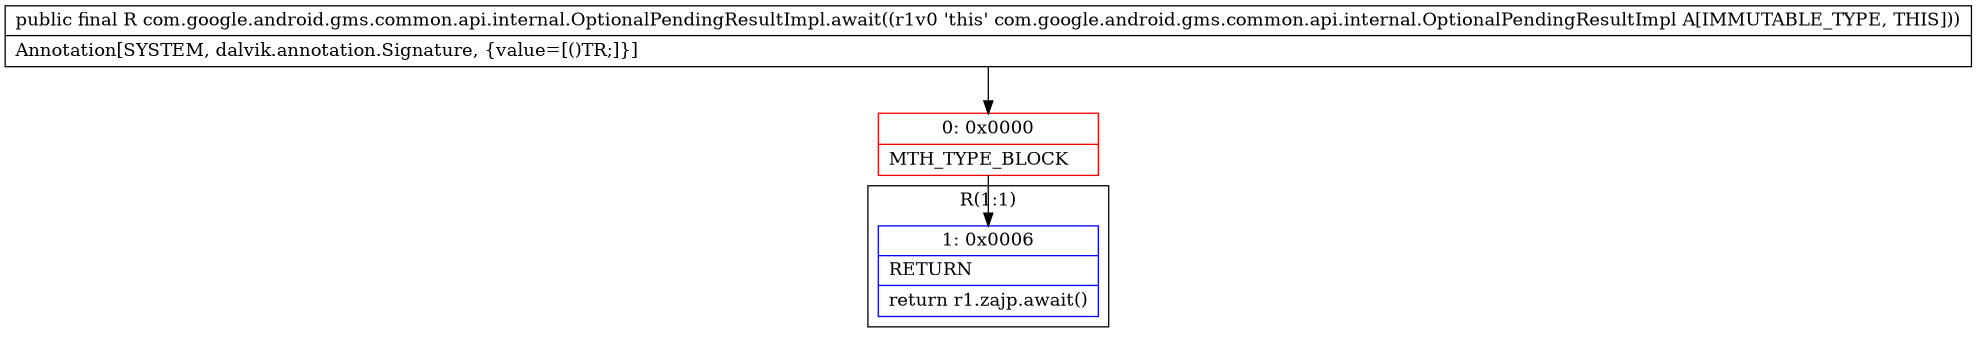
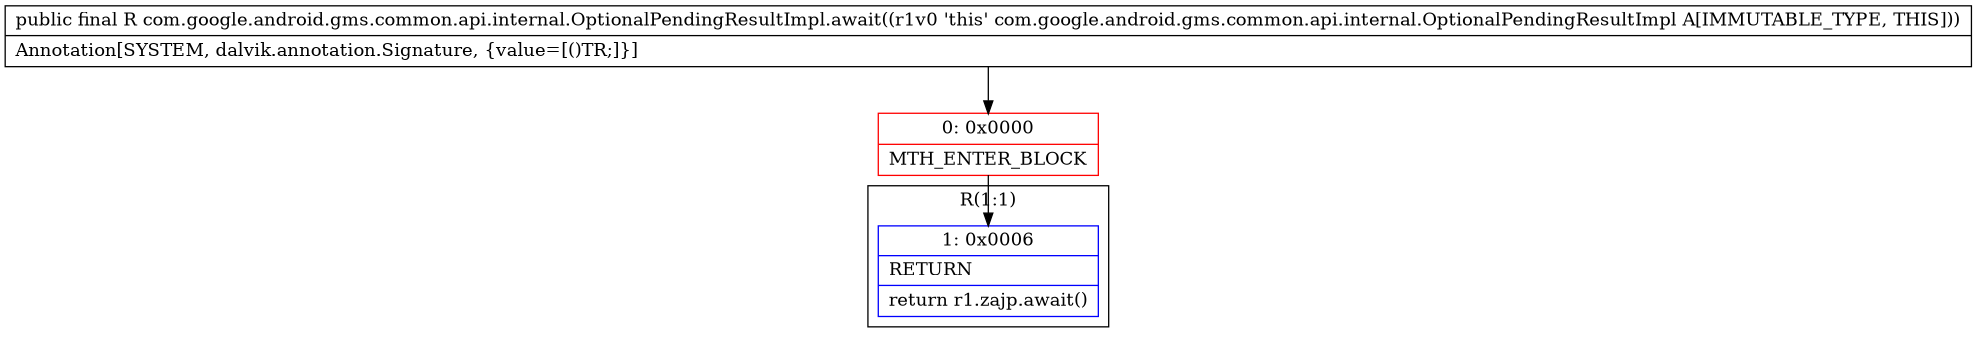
node "0: 0x0000": text "MTH_TYPE_BLOCK" -> "MTH_ENTER_BLOCK"
